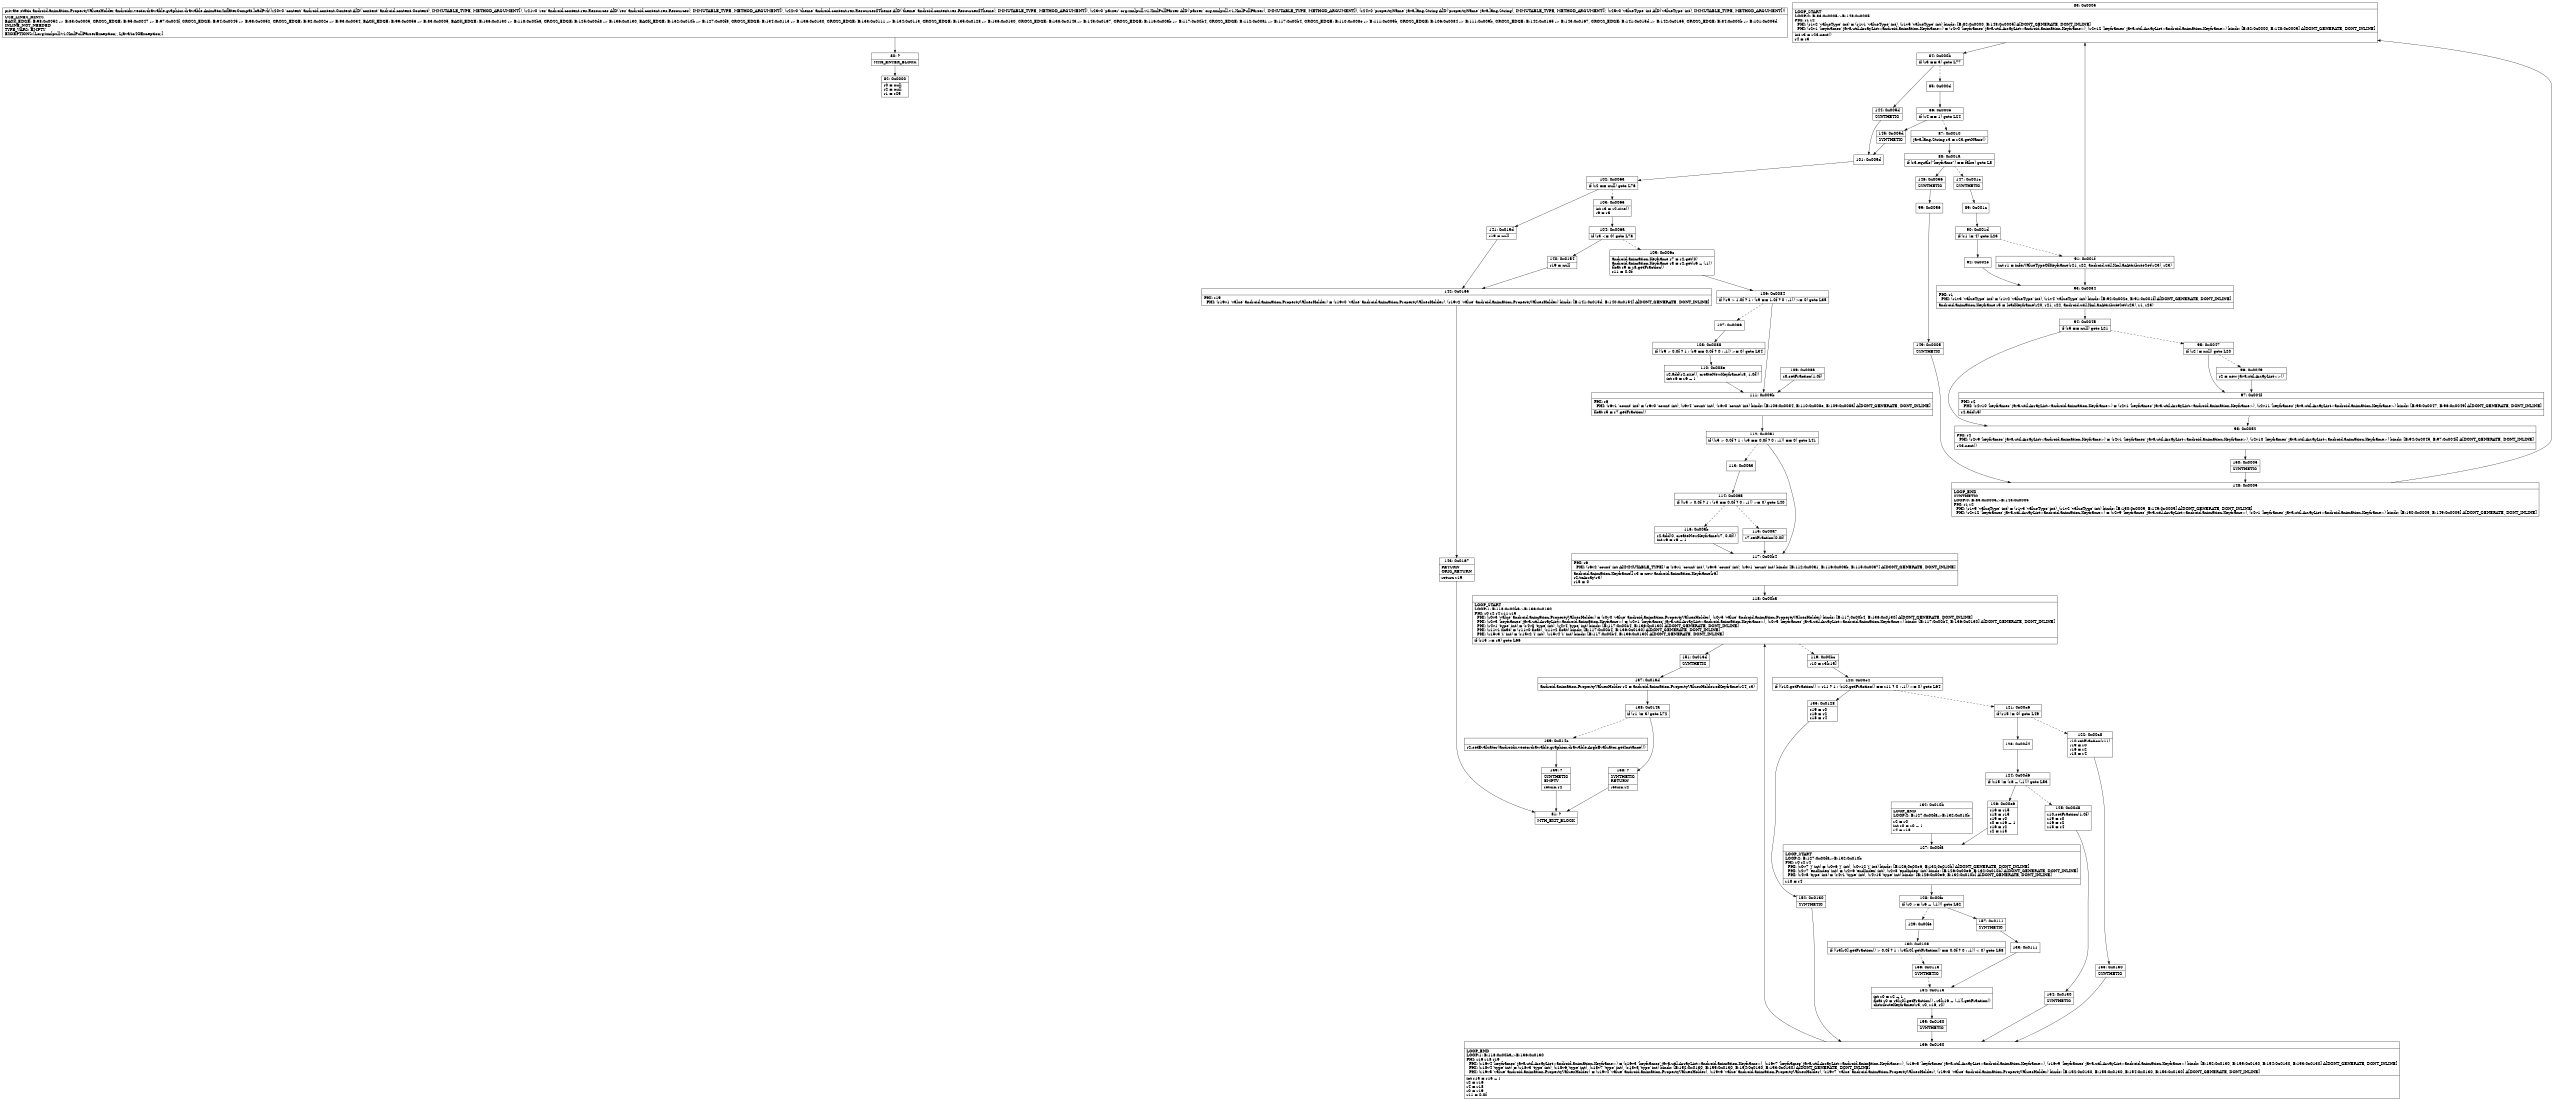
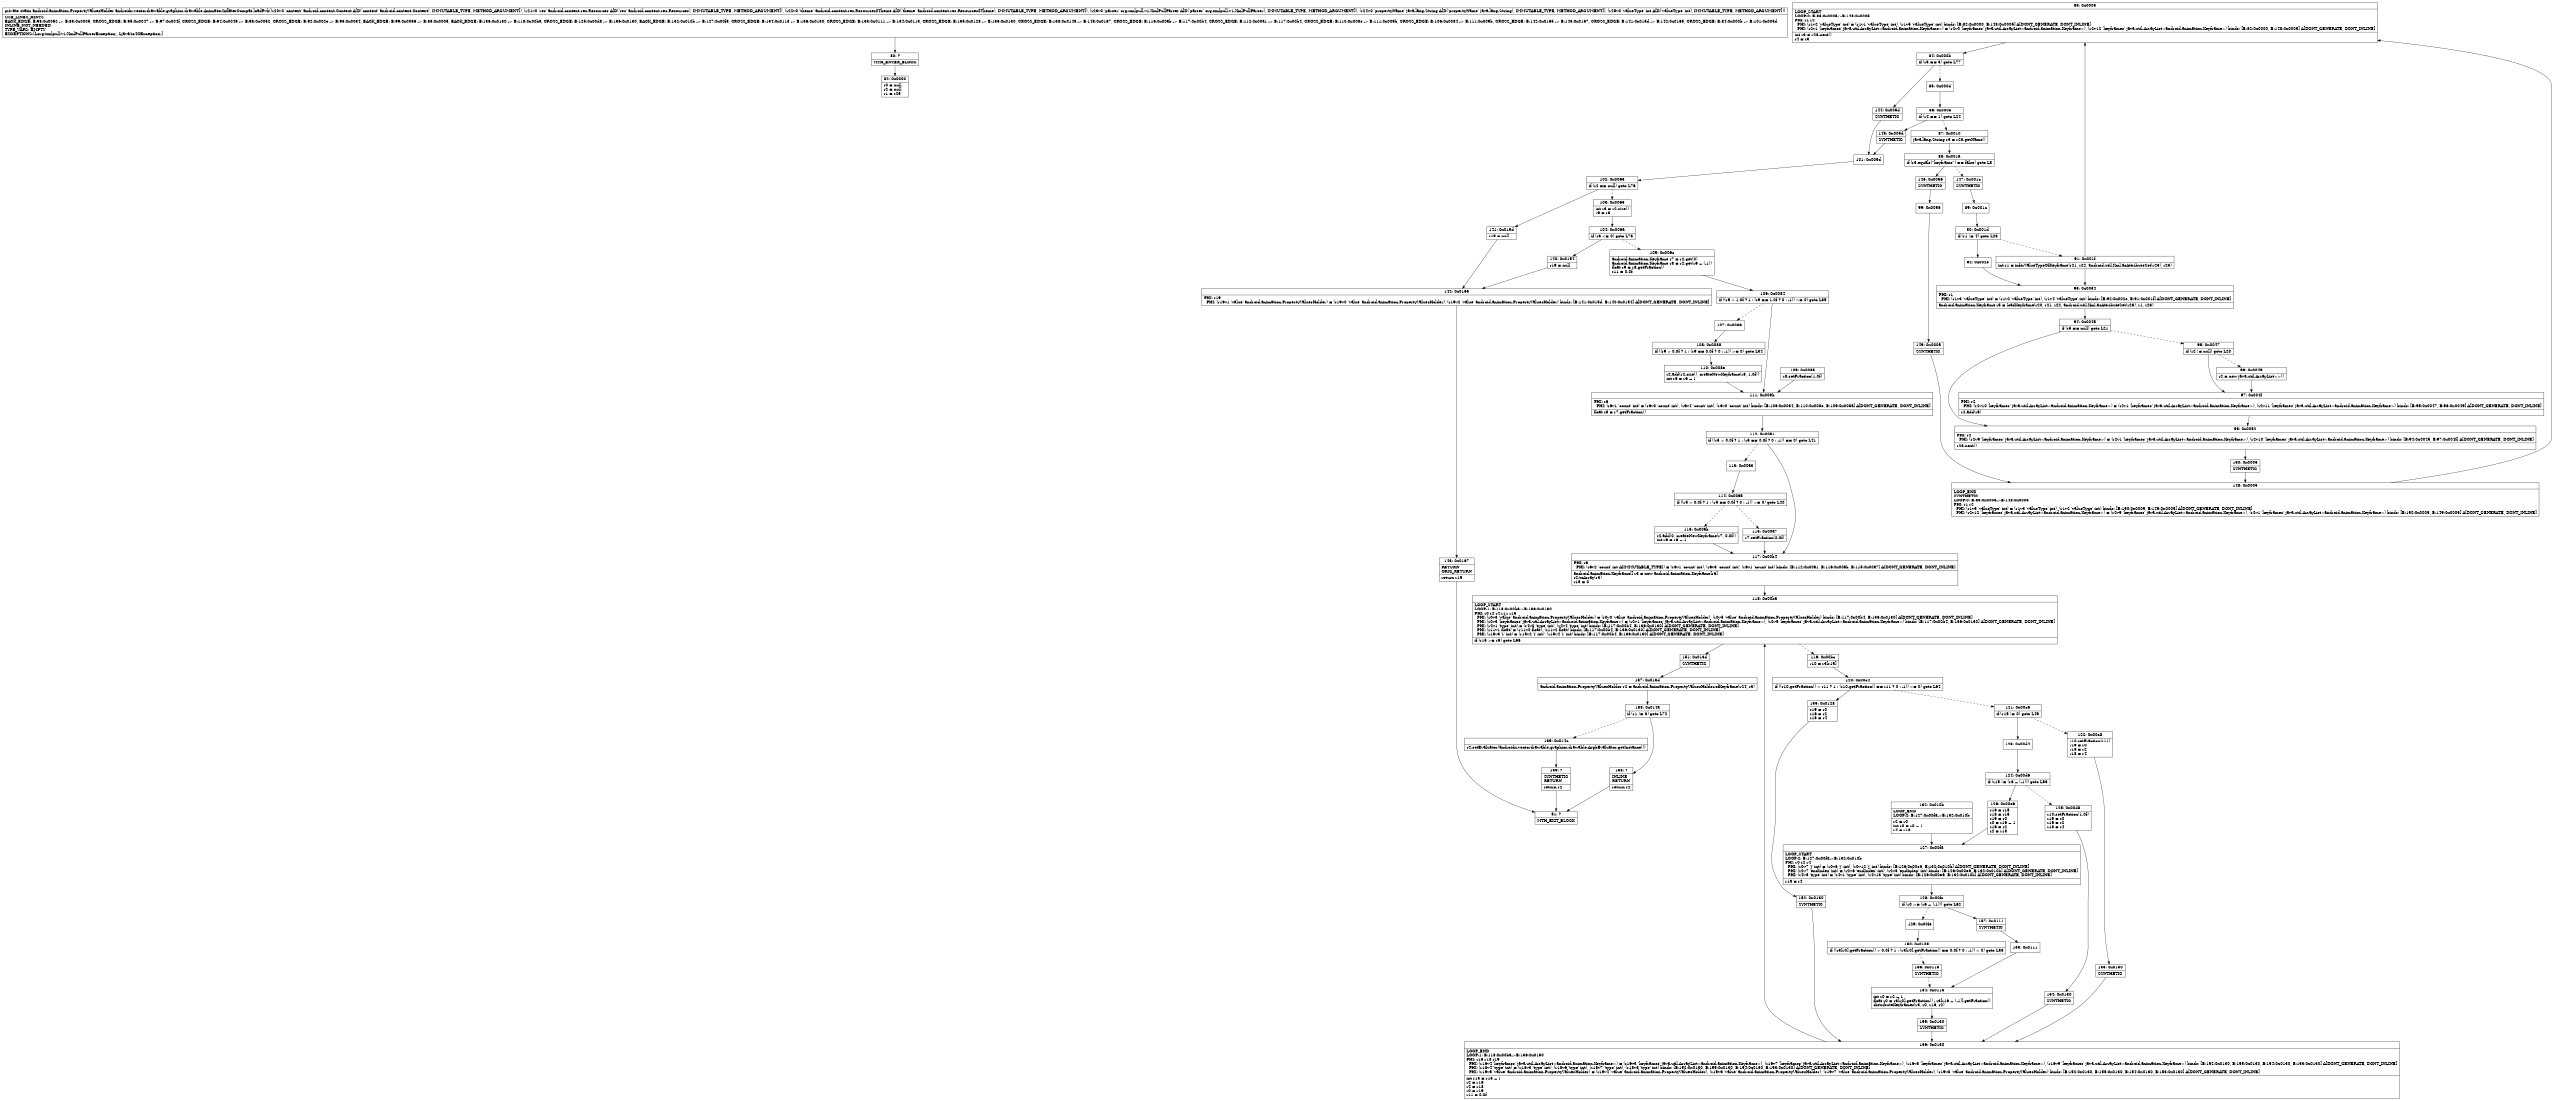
node "158: ?": text "SYNTHETIC" -> "INLINE"
node "159: ?": text "EMPTY" -> "RETURN"
